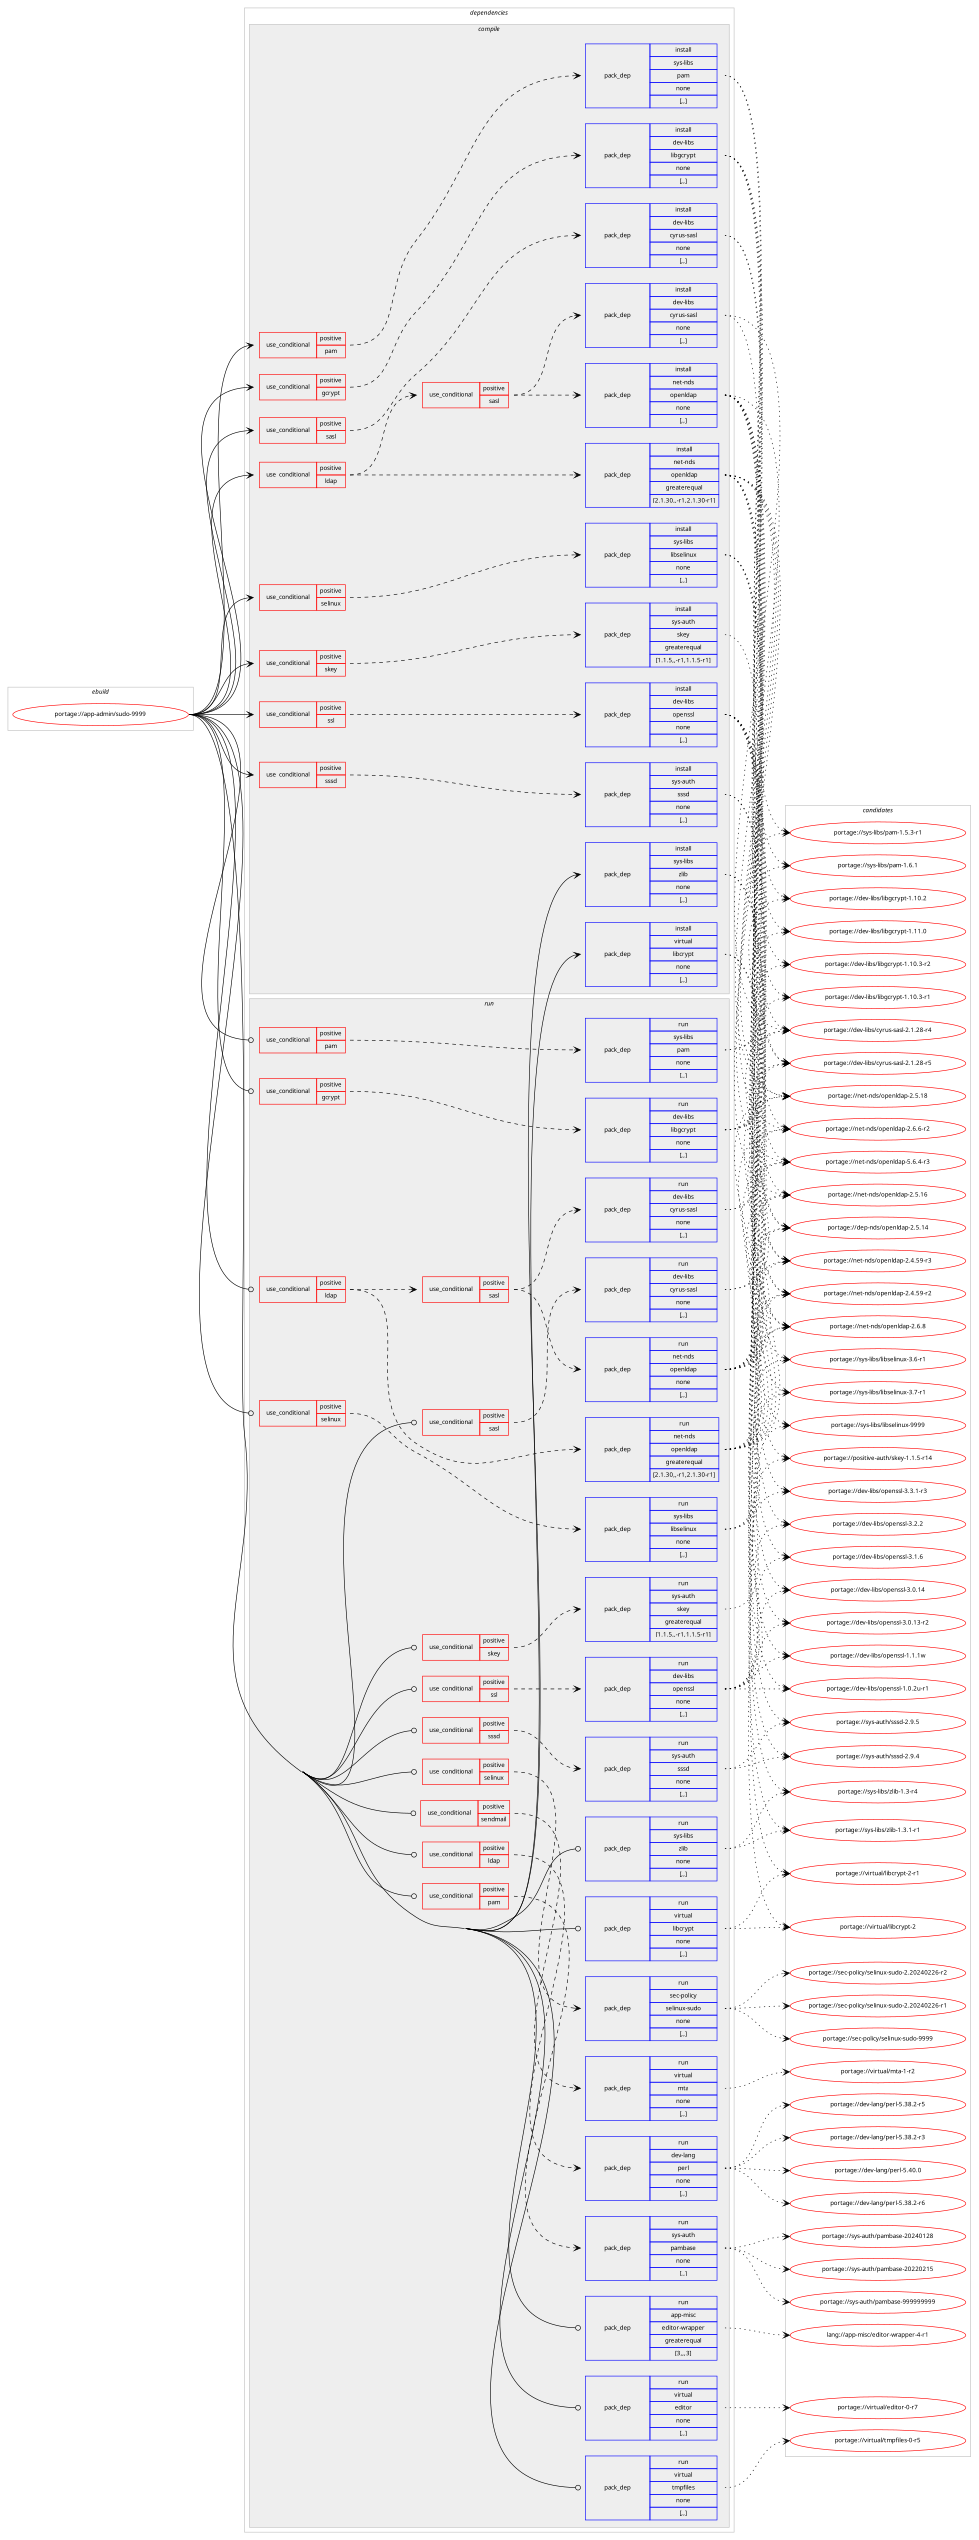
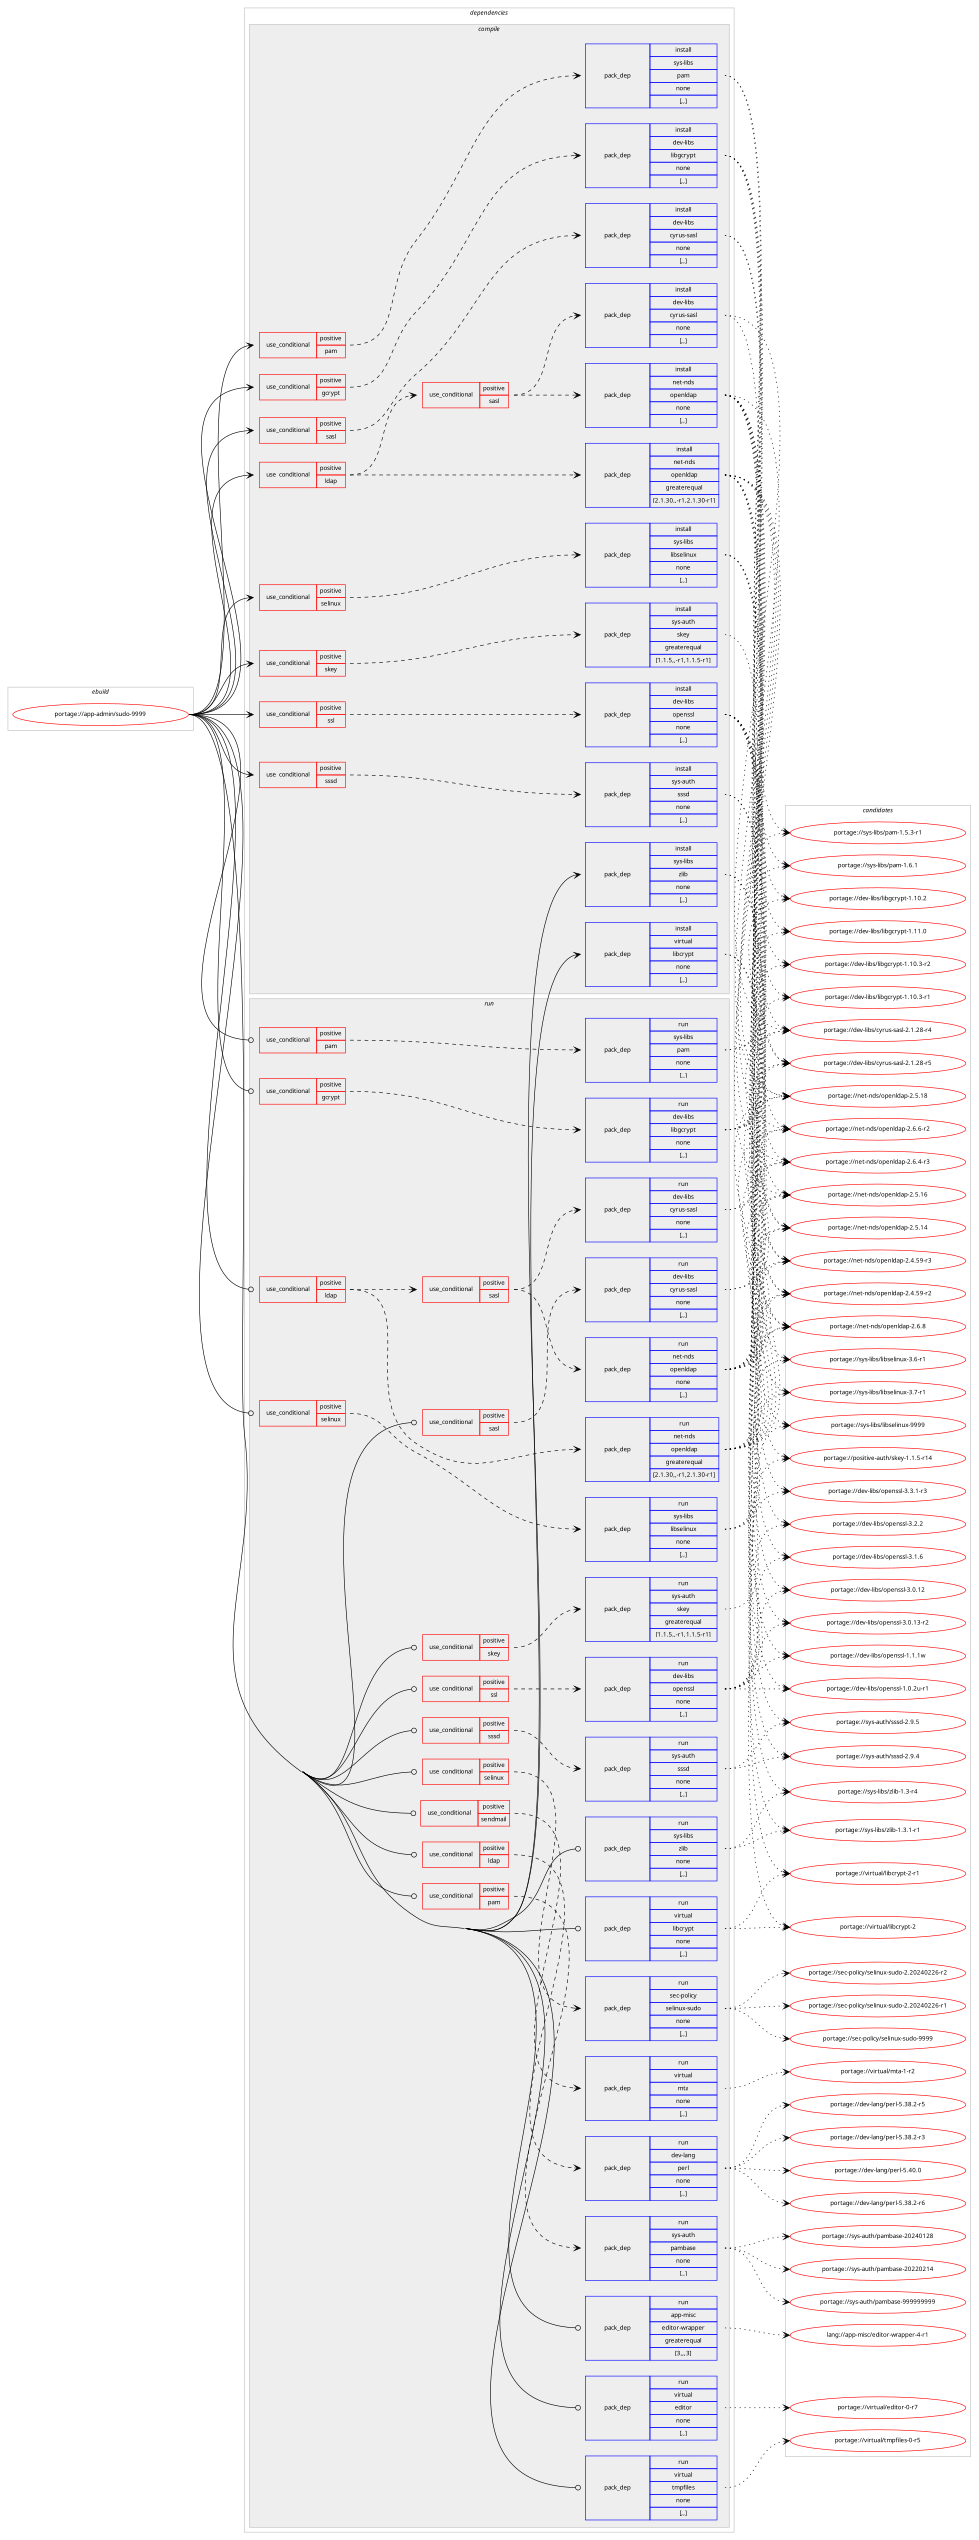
node "portage://net-nds/openldap-5.6.4-r3": label "portage://net-nds/openldap-5.6.4-r3" -> "portage://net-nds/openldap-2.6.4-r3"
node "portage://dep-nds/openldap-2.5.14": label "portage://dep-nds/openldap-2.5.14" -> "portage://net-nds/openldap-2.5.14"
node "portage://dev-libs/openssl-3.0.14": label "portage://dev-libs/openssl-3.0.14" -> "portage://dev-libs/openssl-3.0.12"
node "portage://sys-auth/pambase-20220215": label "portage://sys-auth/pambase-20220215" -> "portage://sys-auth/pambase-20220214"
